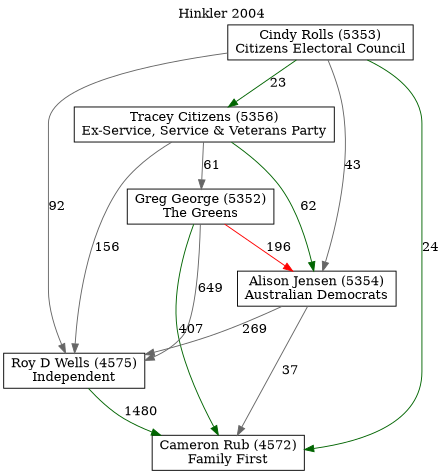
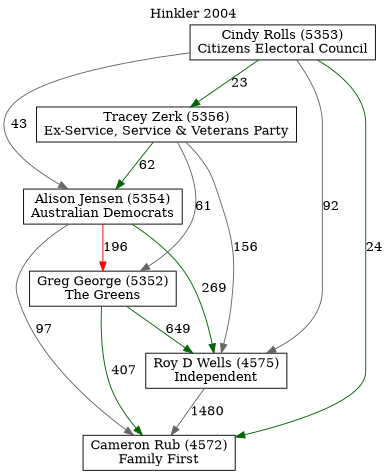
node "Tracey Citizens (5356) Ex-Service, Service & Veterans Party": label "Tracey Citizens (5356) Ex-Service, Service & Veterans Party" -> "Tracey Zerk (5356) Ex-Service, Service & Veterans Party"
edge "Greg George (5352) The Greens" -> "Alison Jensen (5354) Australian Democrats": reversed
edge "Greg George (5352) The Greens" -> "Roy D Wells (4575) Independent": color gray40 -> darkgreen
edge "Alison Jensen (5354) Australian Democrats" -> "Roy D Wells (4575) Independent": color gray40 -> darkgreen
edge "Alison Jensen (5354) Australian Democrats" -> "Cameron Rub (4572) Family First": label "37" -> "97"
edge "Roy D Wells (4575) Independent" -> "Cameron Rub (4572) Family First": color darkgreen -> gray40
